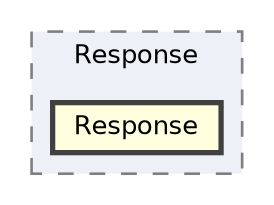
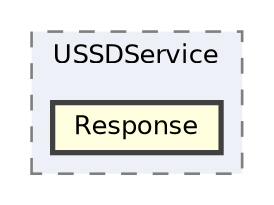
cluster "Response": label "Response" -> "USSDService"
